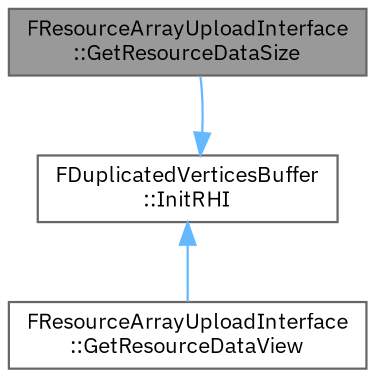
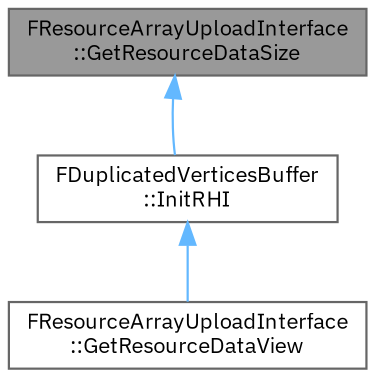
edge "FResourceArrayUploadInterface ::GetResourceDataSize" -> "FDuplicatedVerticesBuffer ::InitRHI": reversed
